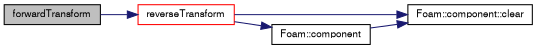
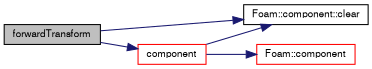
node "reverseTransform": label "reverseTransform" -> "component"
edge "Foam::component" -> "Foam::component::clear": now "forwardTransform" -> "Foam::component::clear"
node "Foam::component": color black -> red
